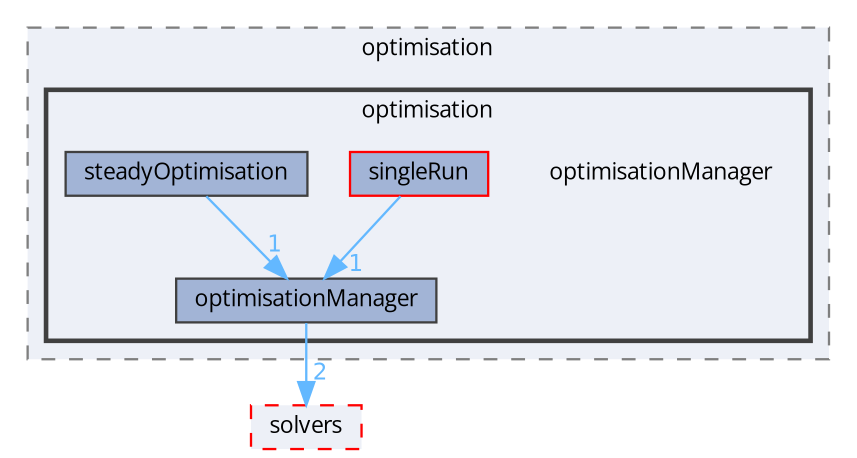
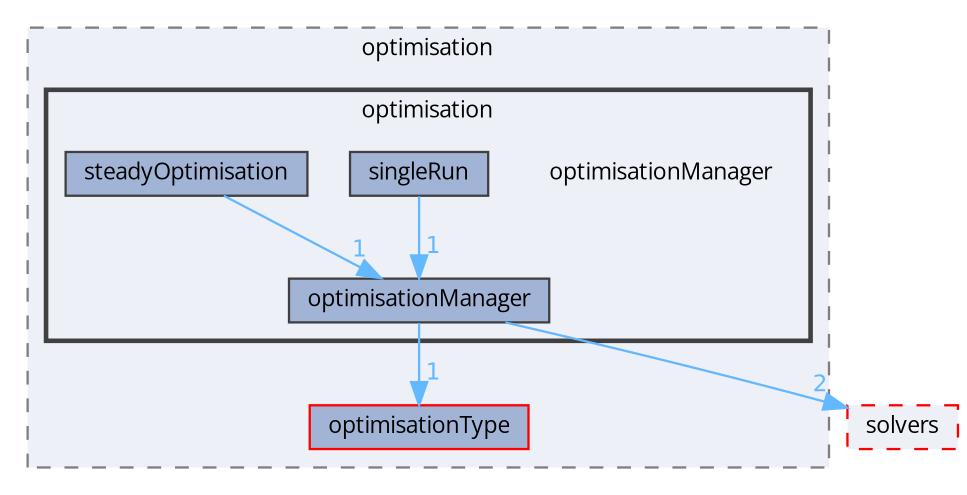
node "singleRun": color red -> grey25
node "optimisationType": added
